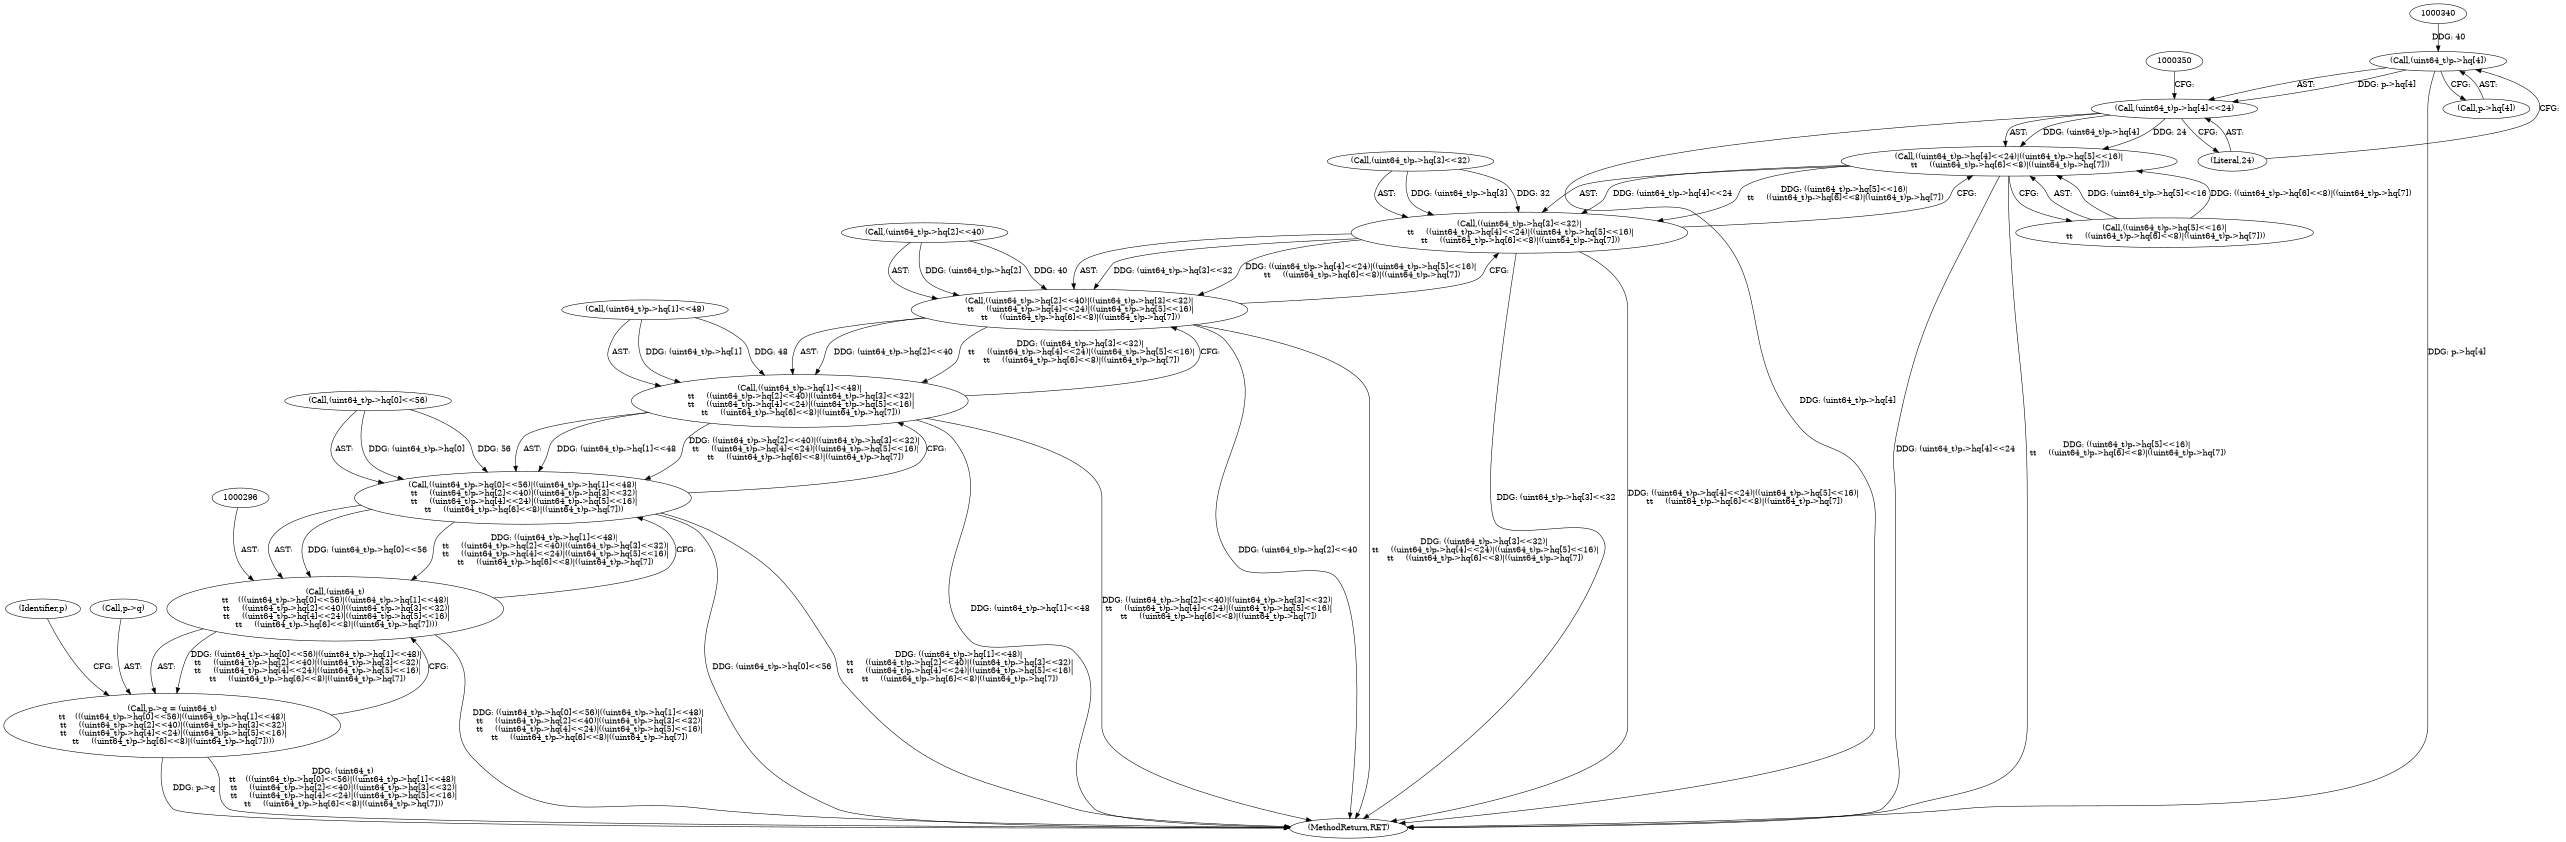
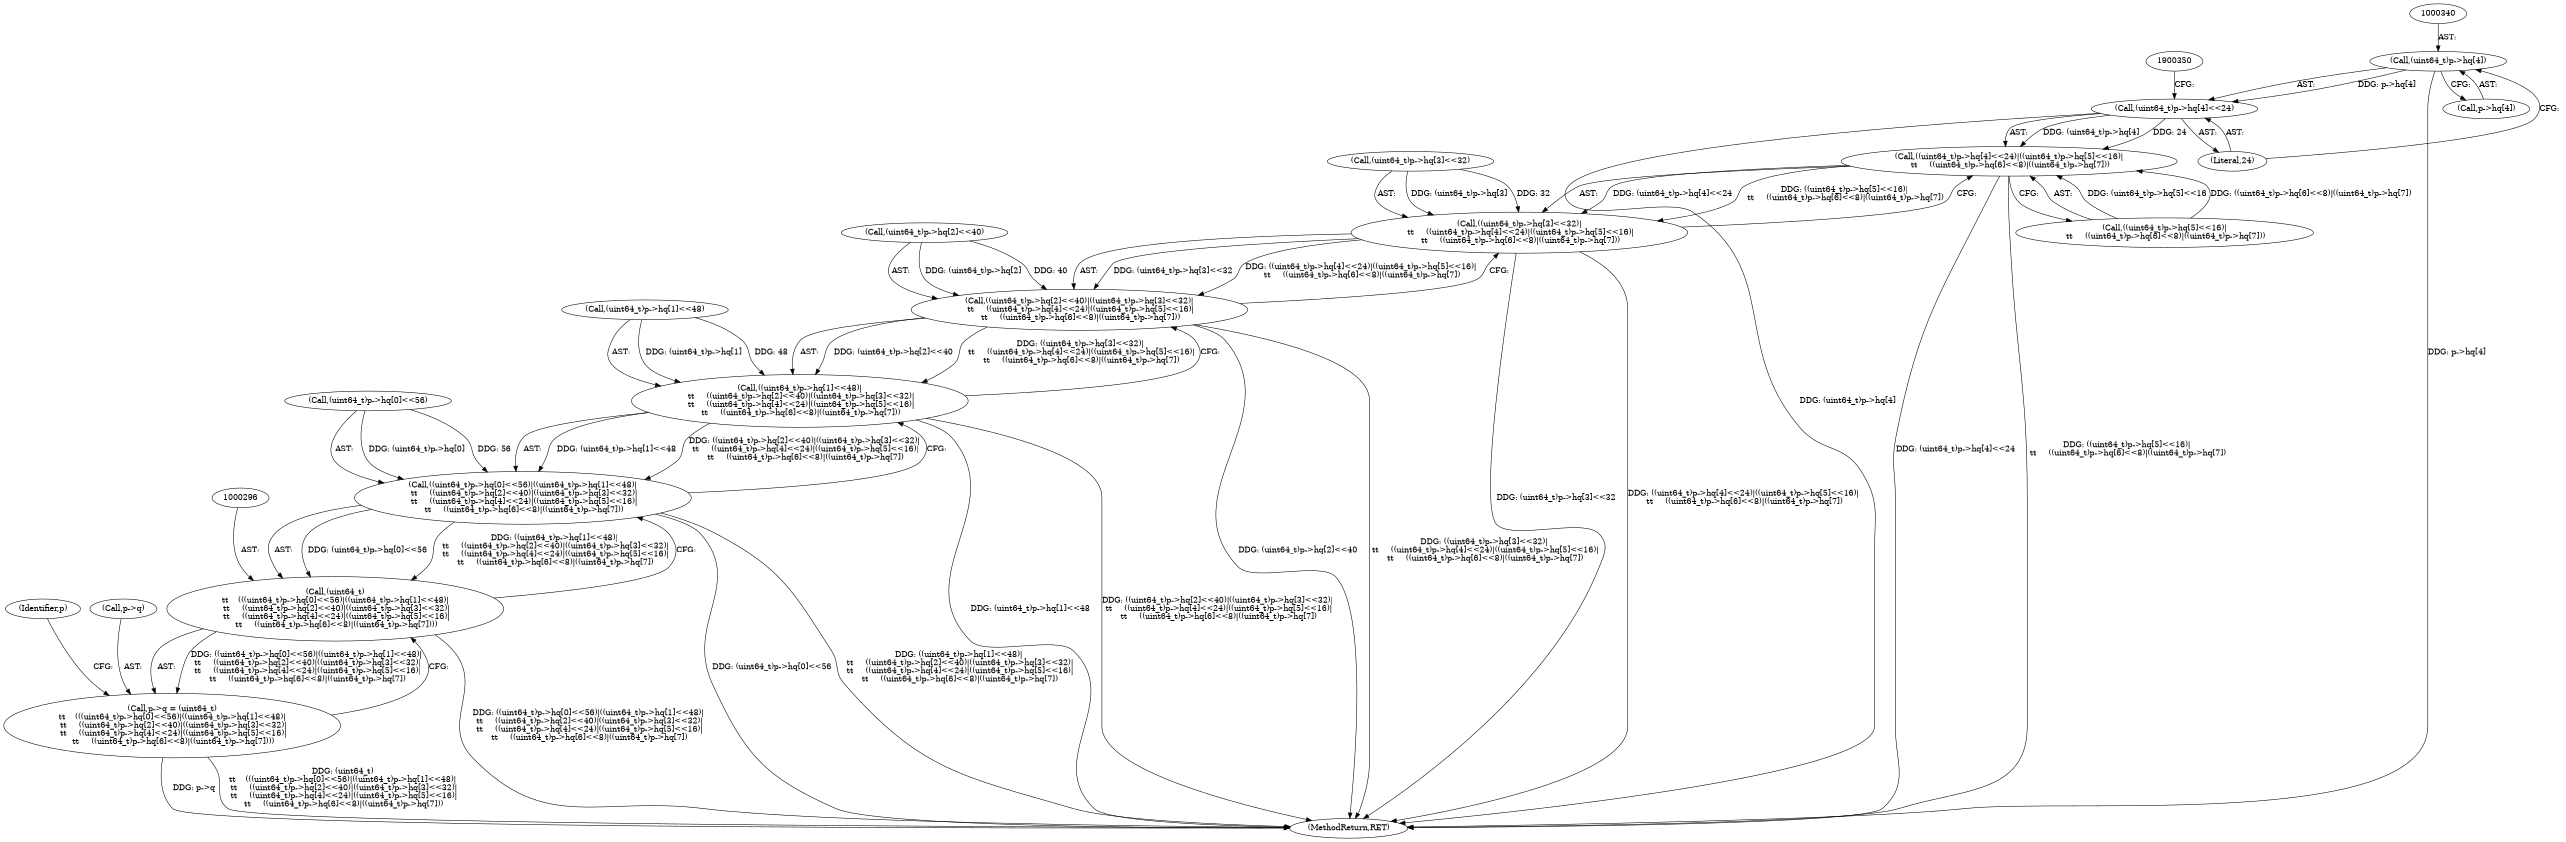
edge "1000340" -> "(Call,(uint64_t)p->hq[4])": label "DDG: 40" -> "AST: "
node "1000350": label "1000350" -> "1900350"
edge "(Call,(uint64_t)p->hq[4]<<24)" -> "(Literal,24)": label "CFG: " -> "AST: "
